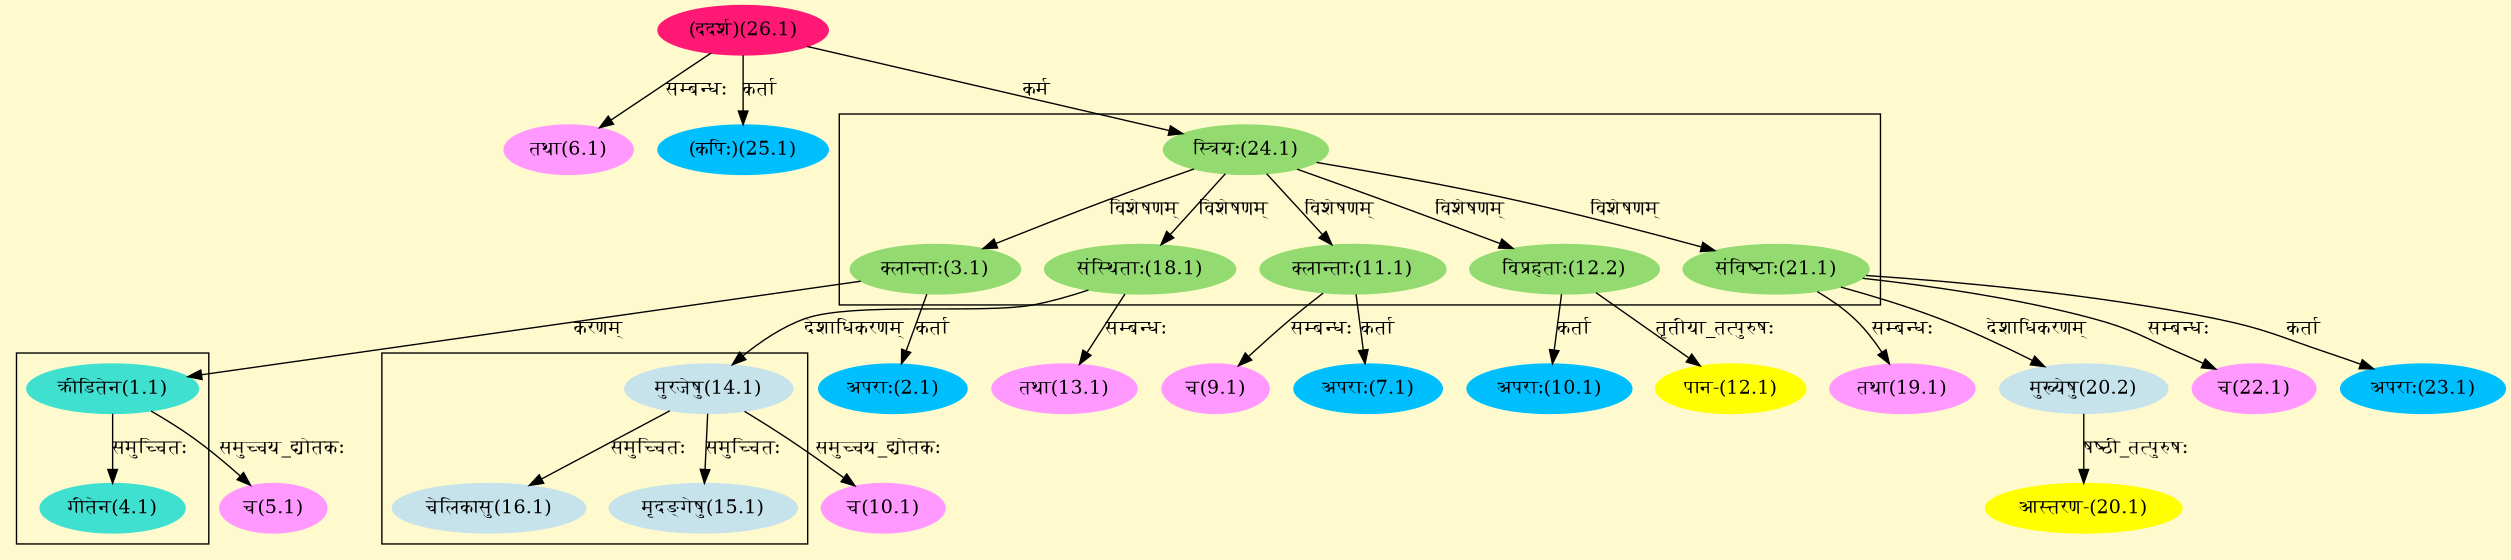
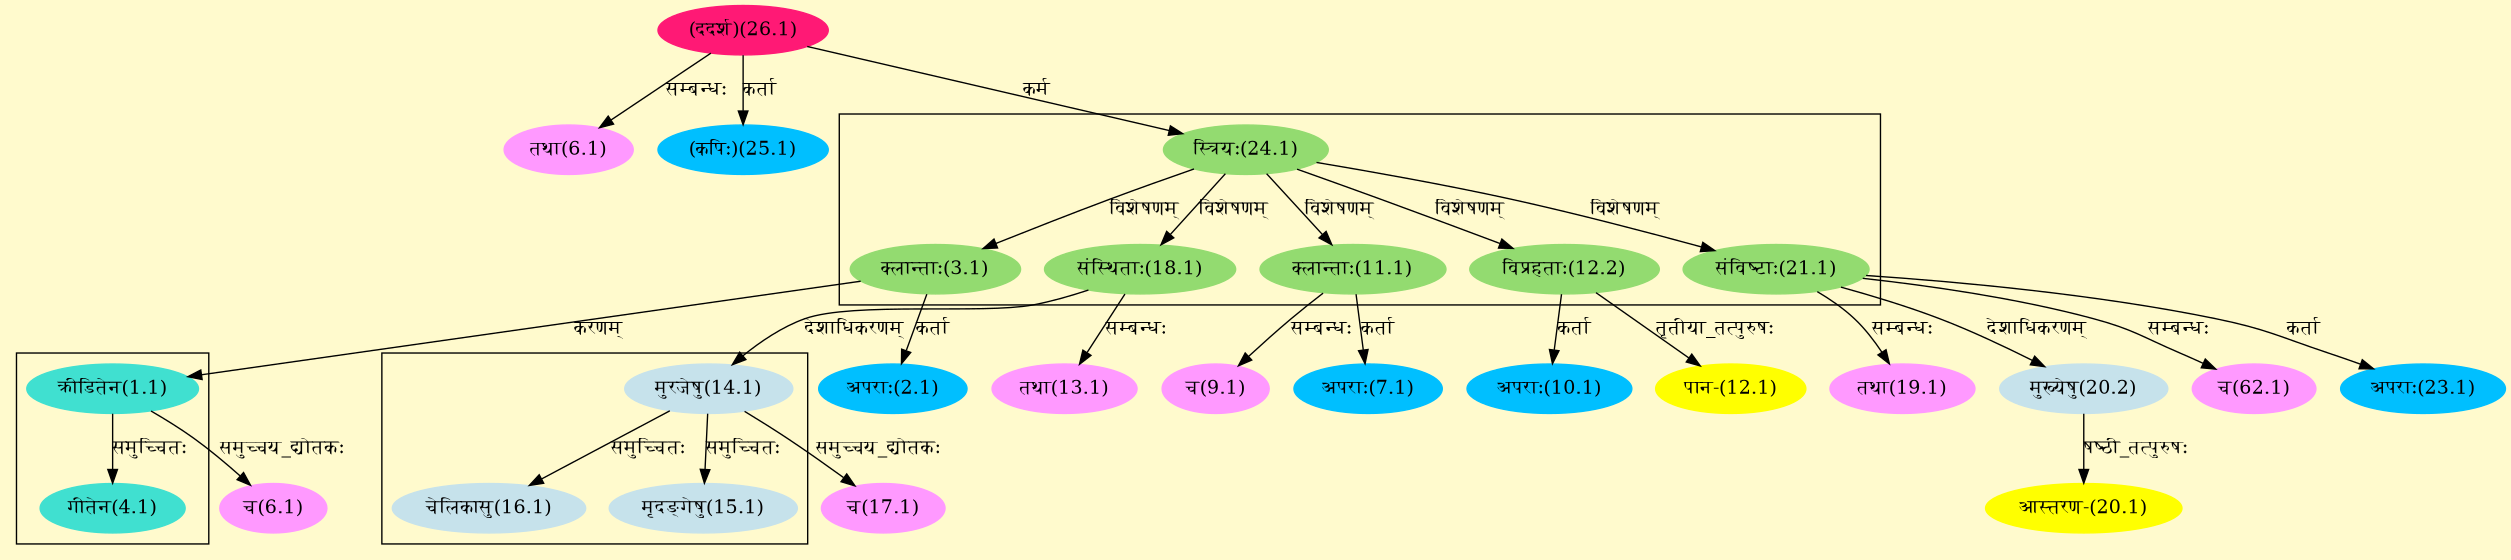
node "च(22.1)": label "च(22.1)" -> "च(62.1)"
node "च(5.1)": label "च(5.1)" -> "च(6.1)"
node "च(10.1)": label "च(10.1)" -> "च(17.1)"
